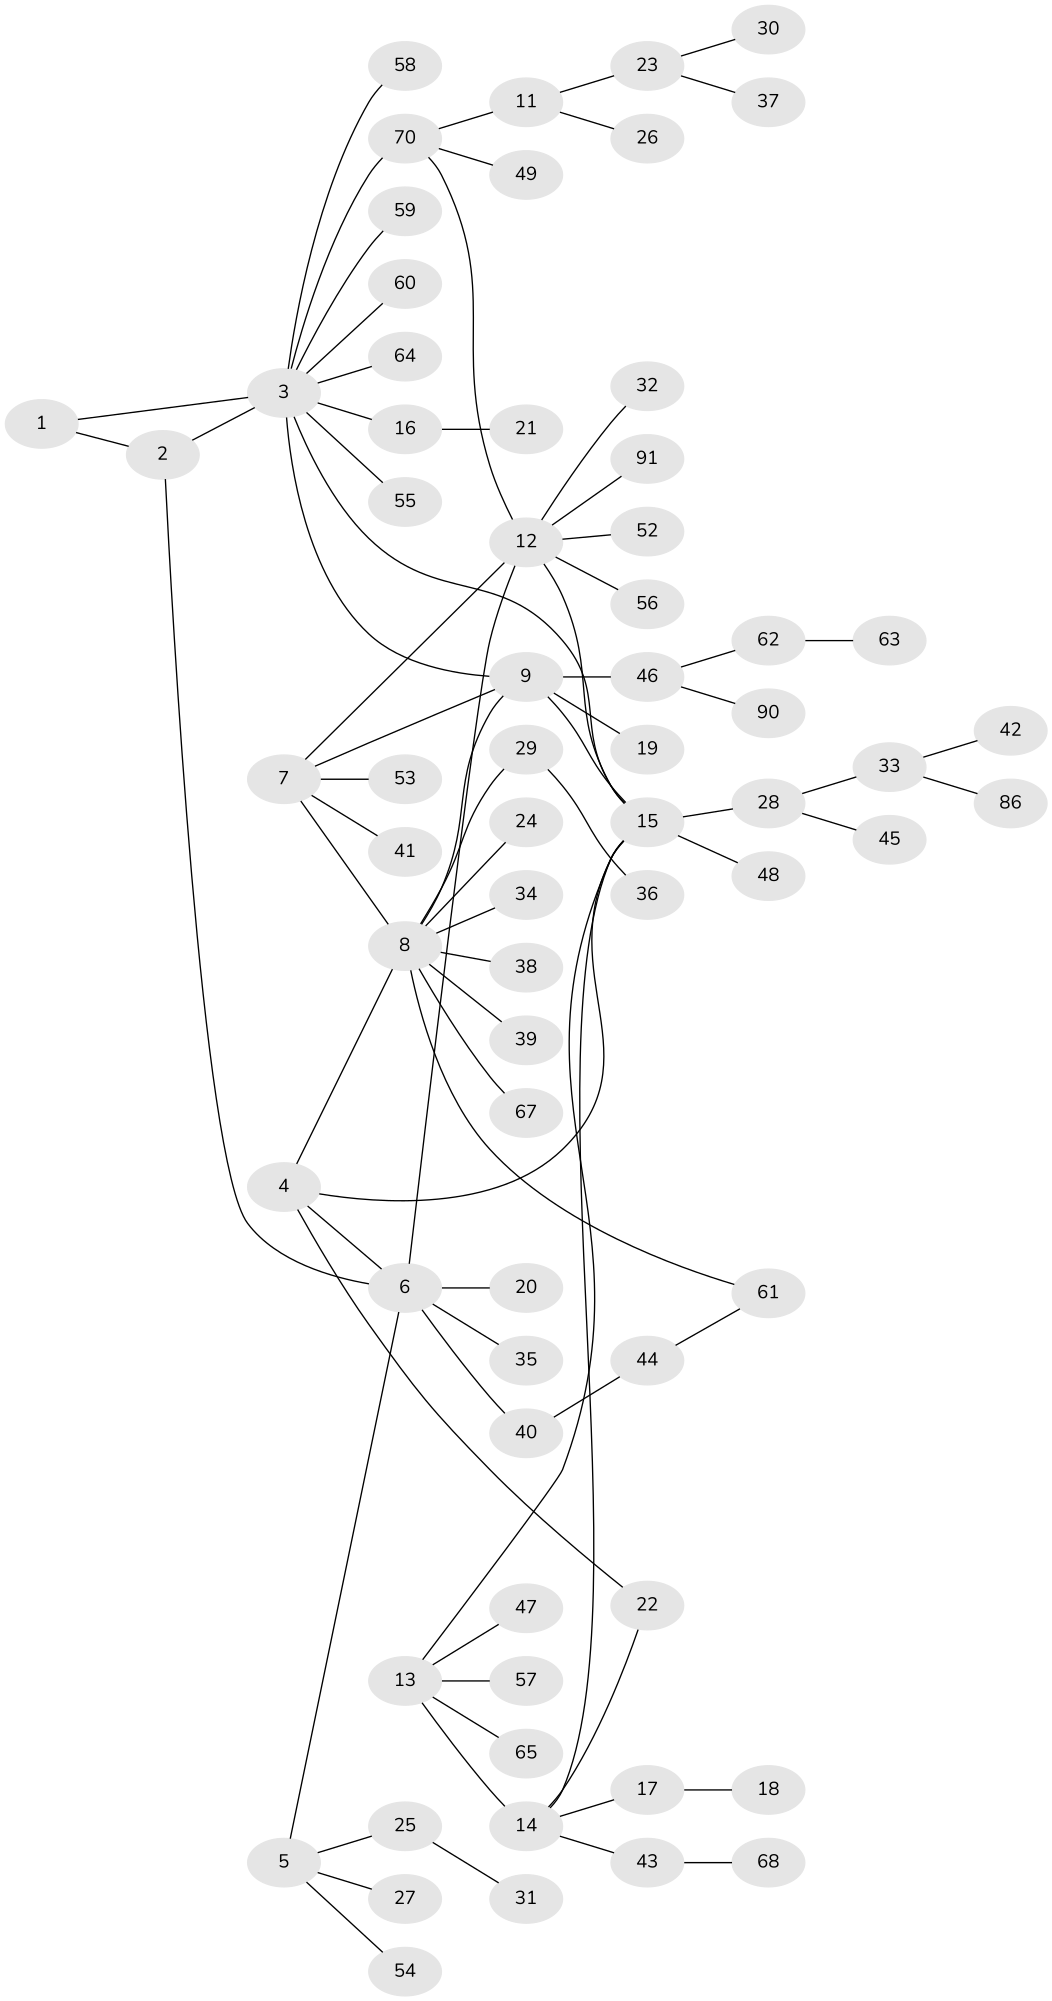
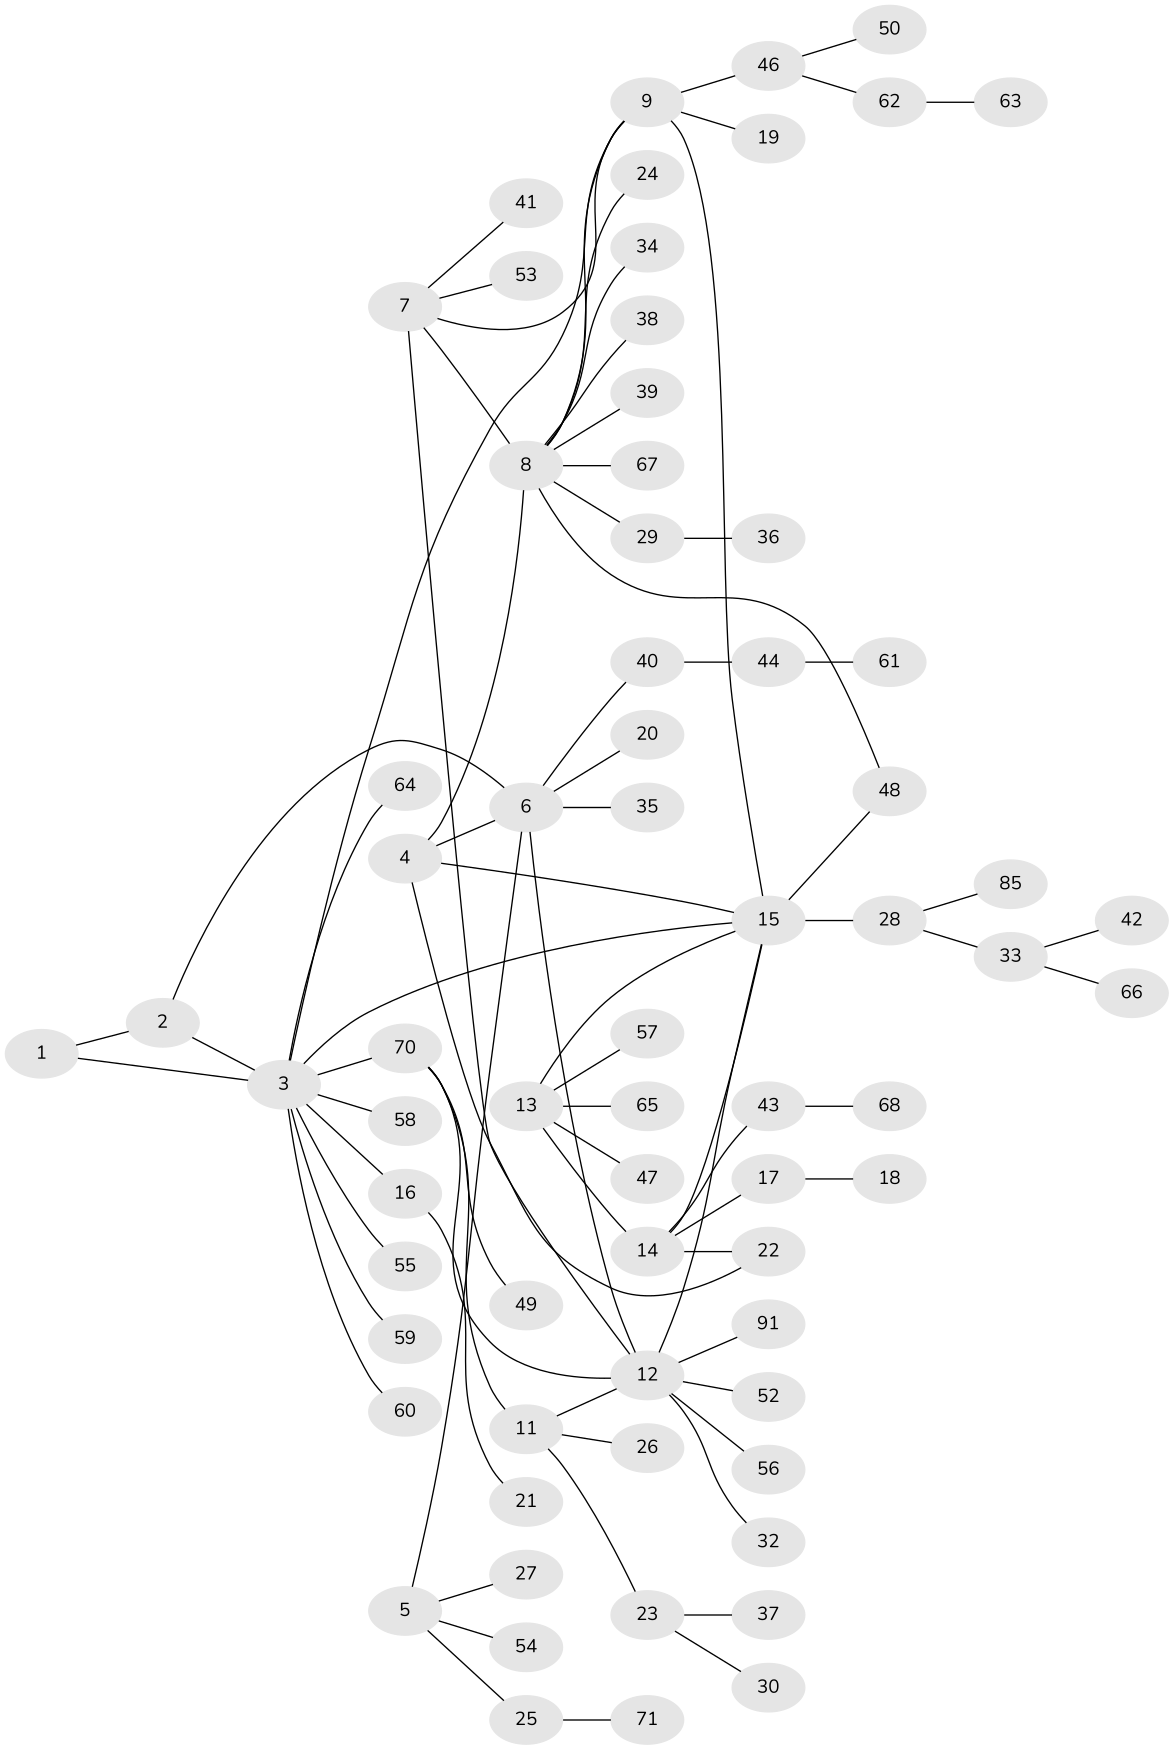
node "90": label "90" -> "50"
node "86": label "86" -> "66"
node "45": label "45" -> "85"
edge "8" -- "61": now "8" -- "48"
edge "12" -- "11": added
node "31": label "31" -> "71"
